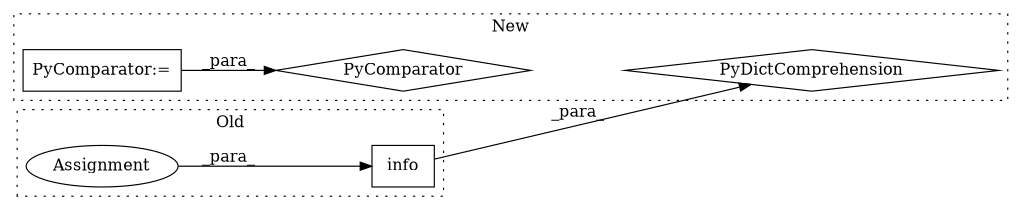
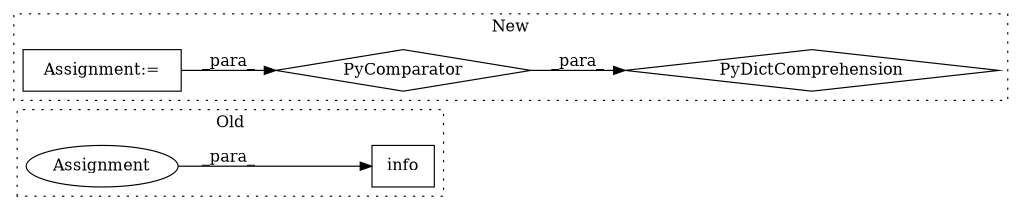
node "PyComparator:=": label "PyComparator:=" -> "Assignment:="
edge "info" -> "PyDictComprehension": now "PyComparator" -> "PyDictComprehension"
